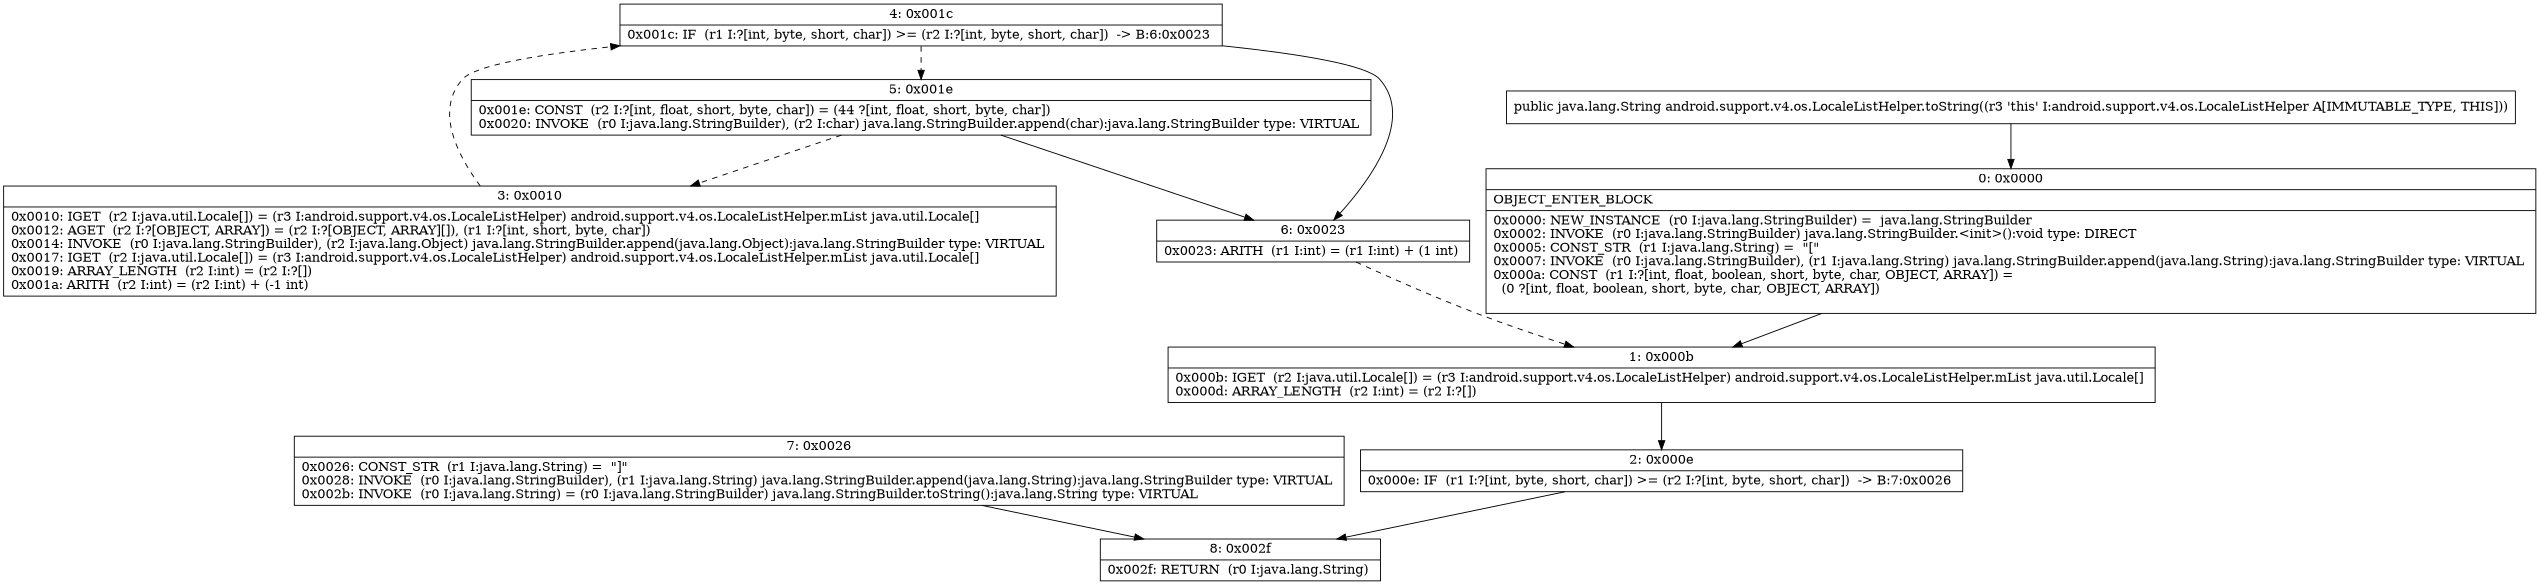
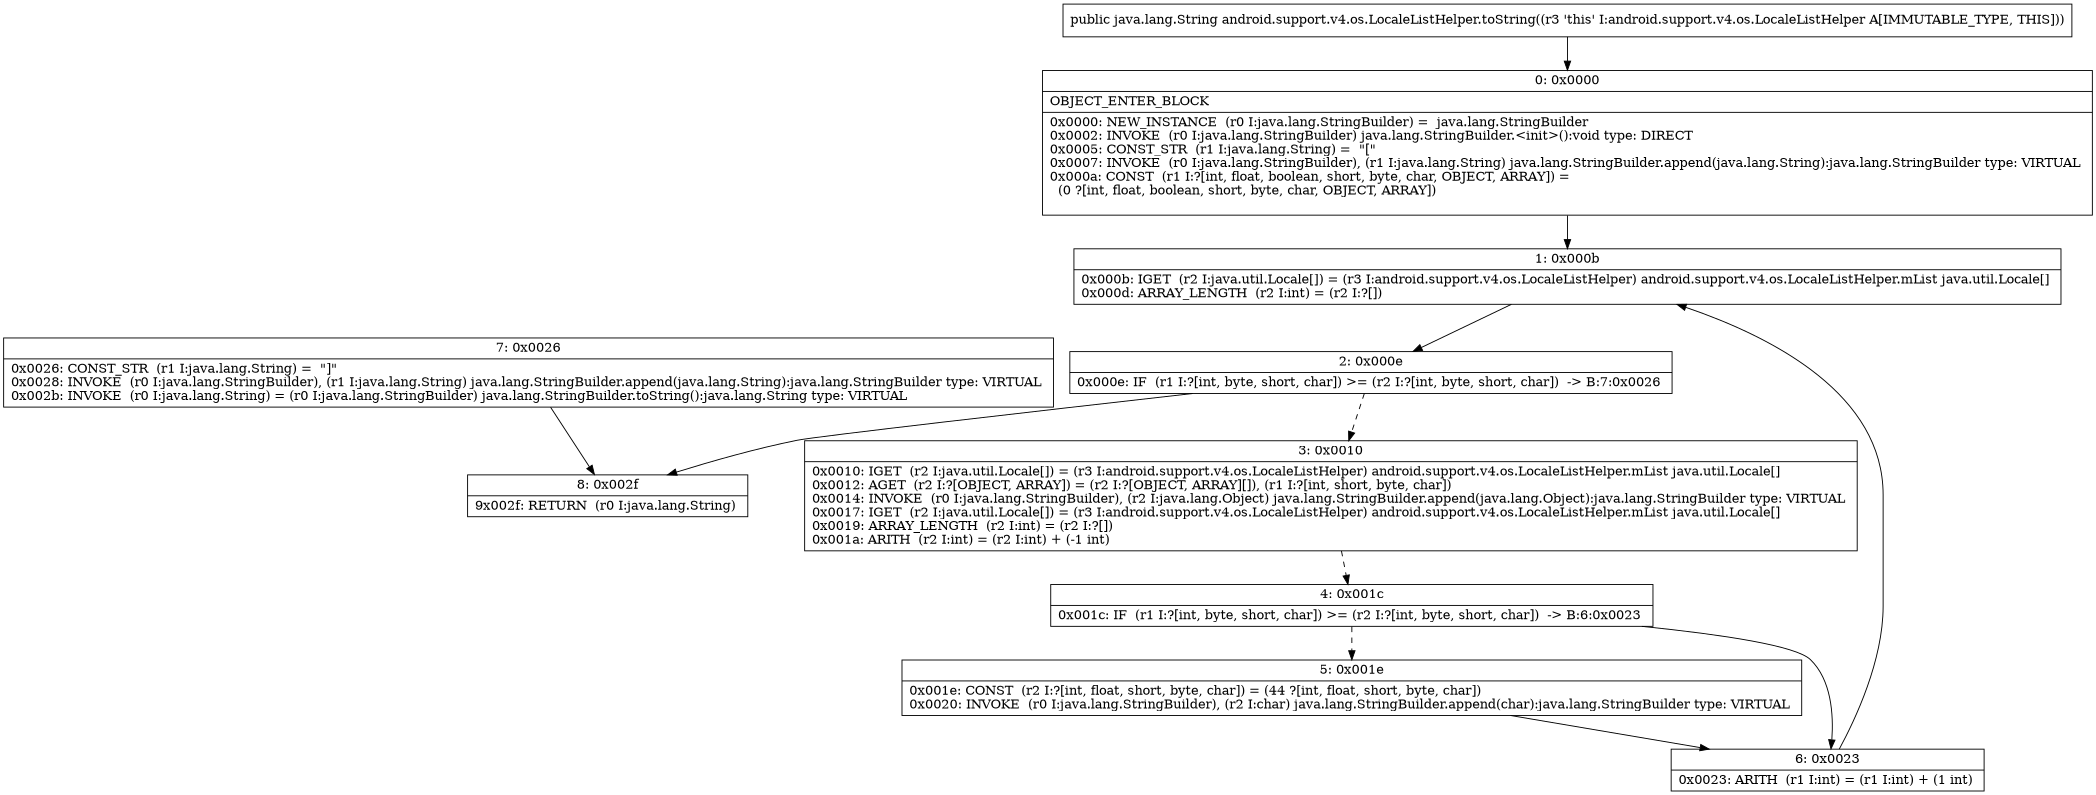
edge "5: 0x001e" -> "3: 0x0010": now "2: 0x000e" -> "3: 0x0010"
edge "6: 0x0023" -> "1: 0x000b": style dashed -> solid
node "8: 0x002f": text "0x002f: RETURN  (r0 I:java.lang.String)" -> "9x002f: RETURN  (r0 I:java.lang.String)"
